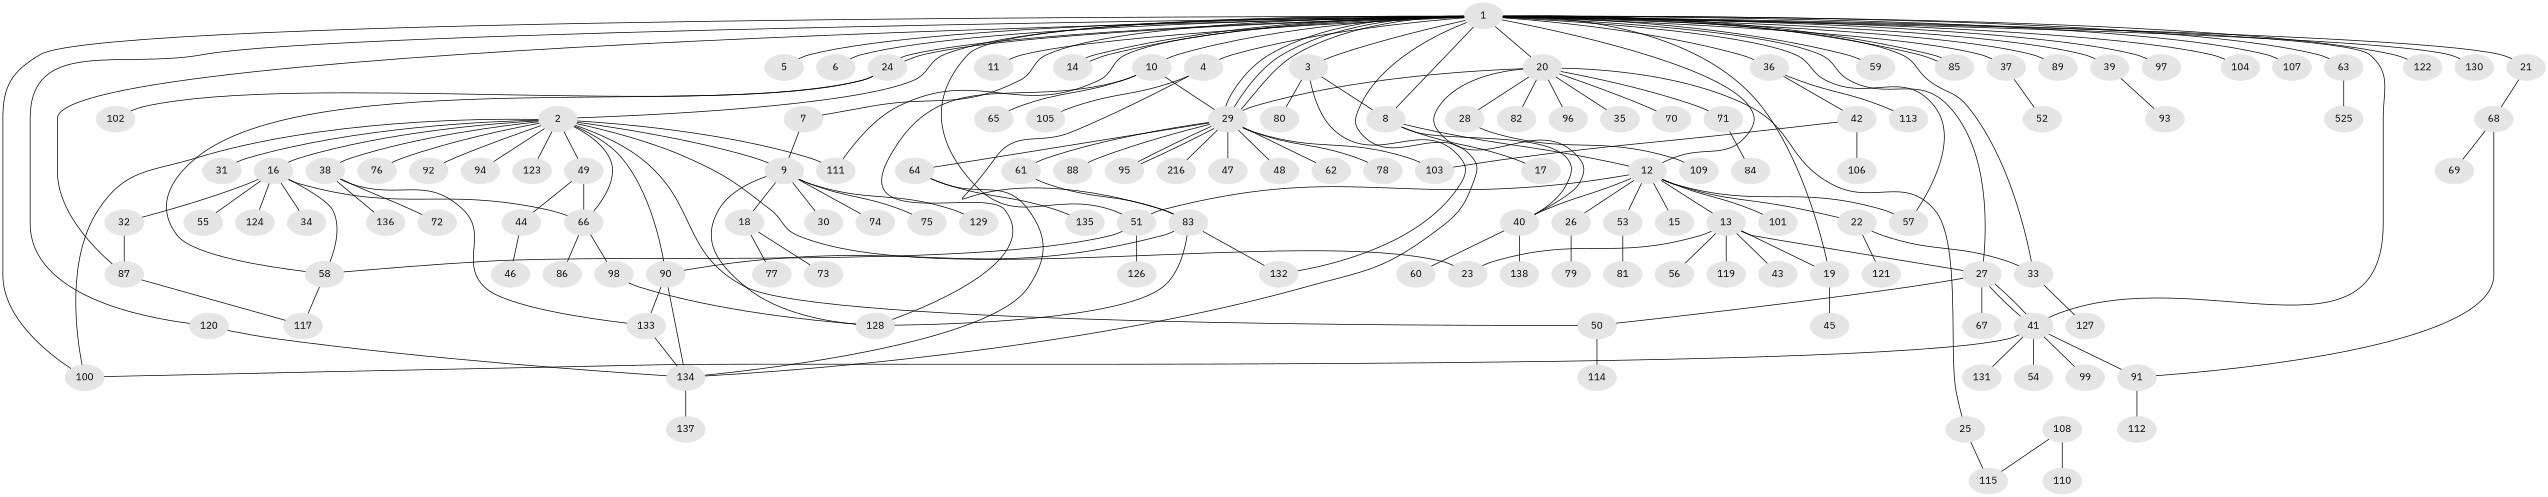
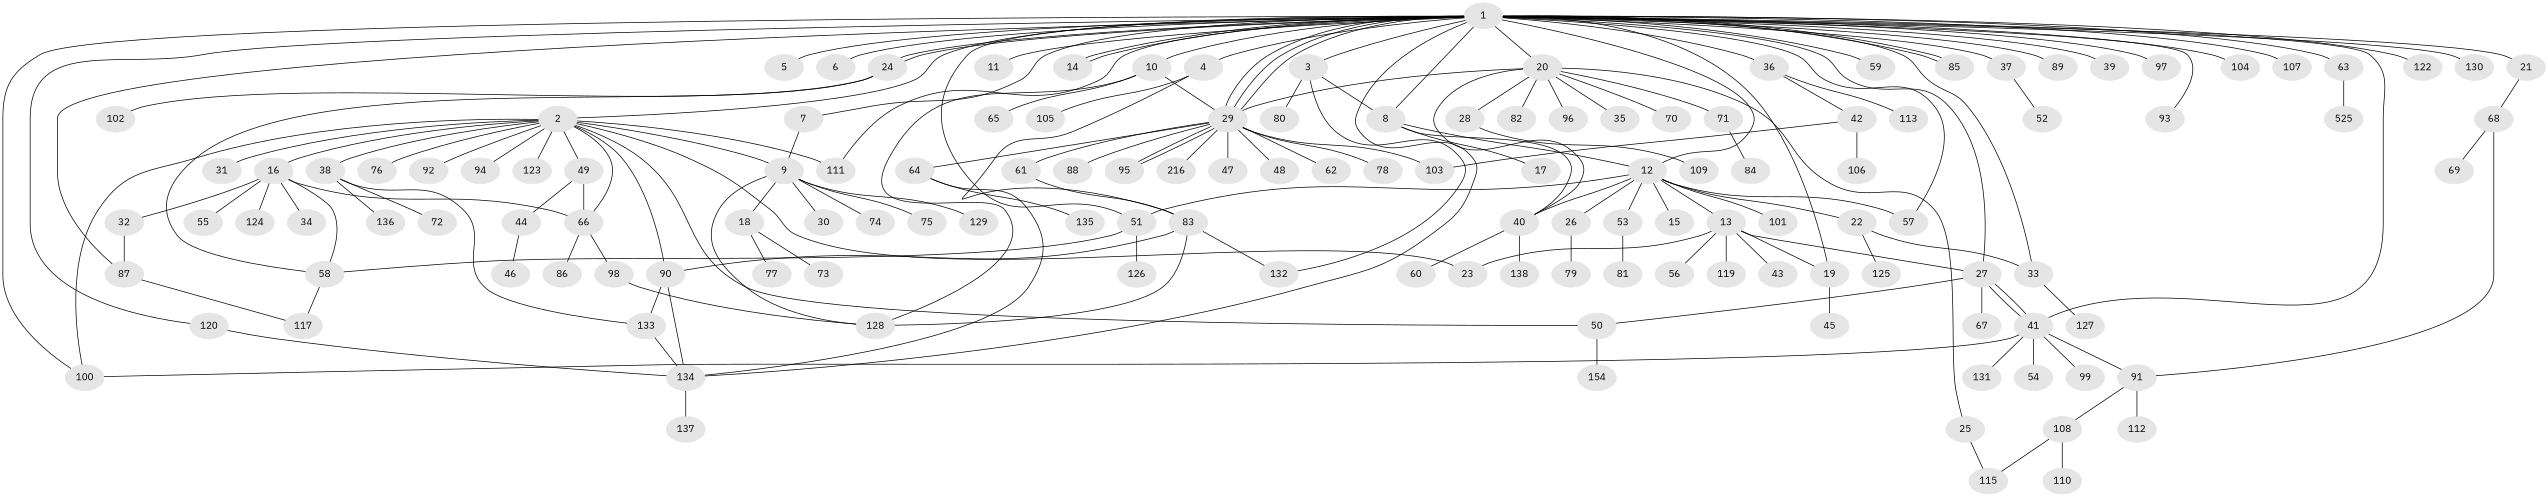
edge "39" -- "93": now "1" -- "93"
node "121": label "121" -> "125"
node "114": label "114" -> "154"
edge "91" -- "108": added
